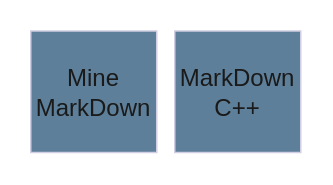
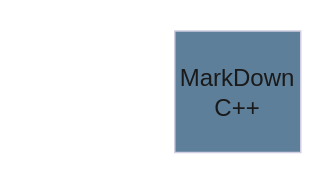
node "Mine MarkDown": removed
